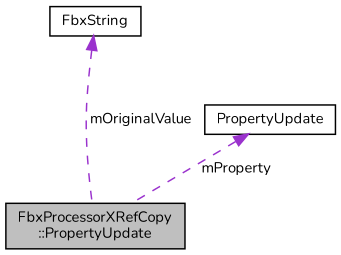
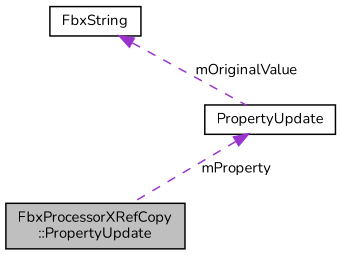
edge "FbxProcessorXRefCopy ::PropertyUpdate" -> "FbxString": now "PropertyUpdate" -> "FbxString"
